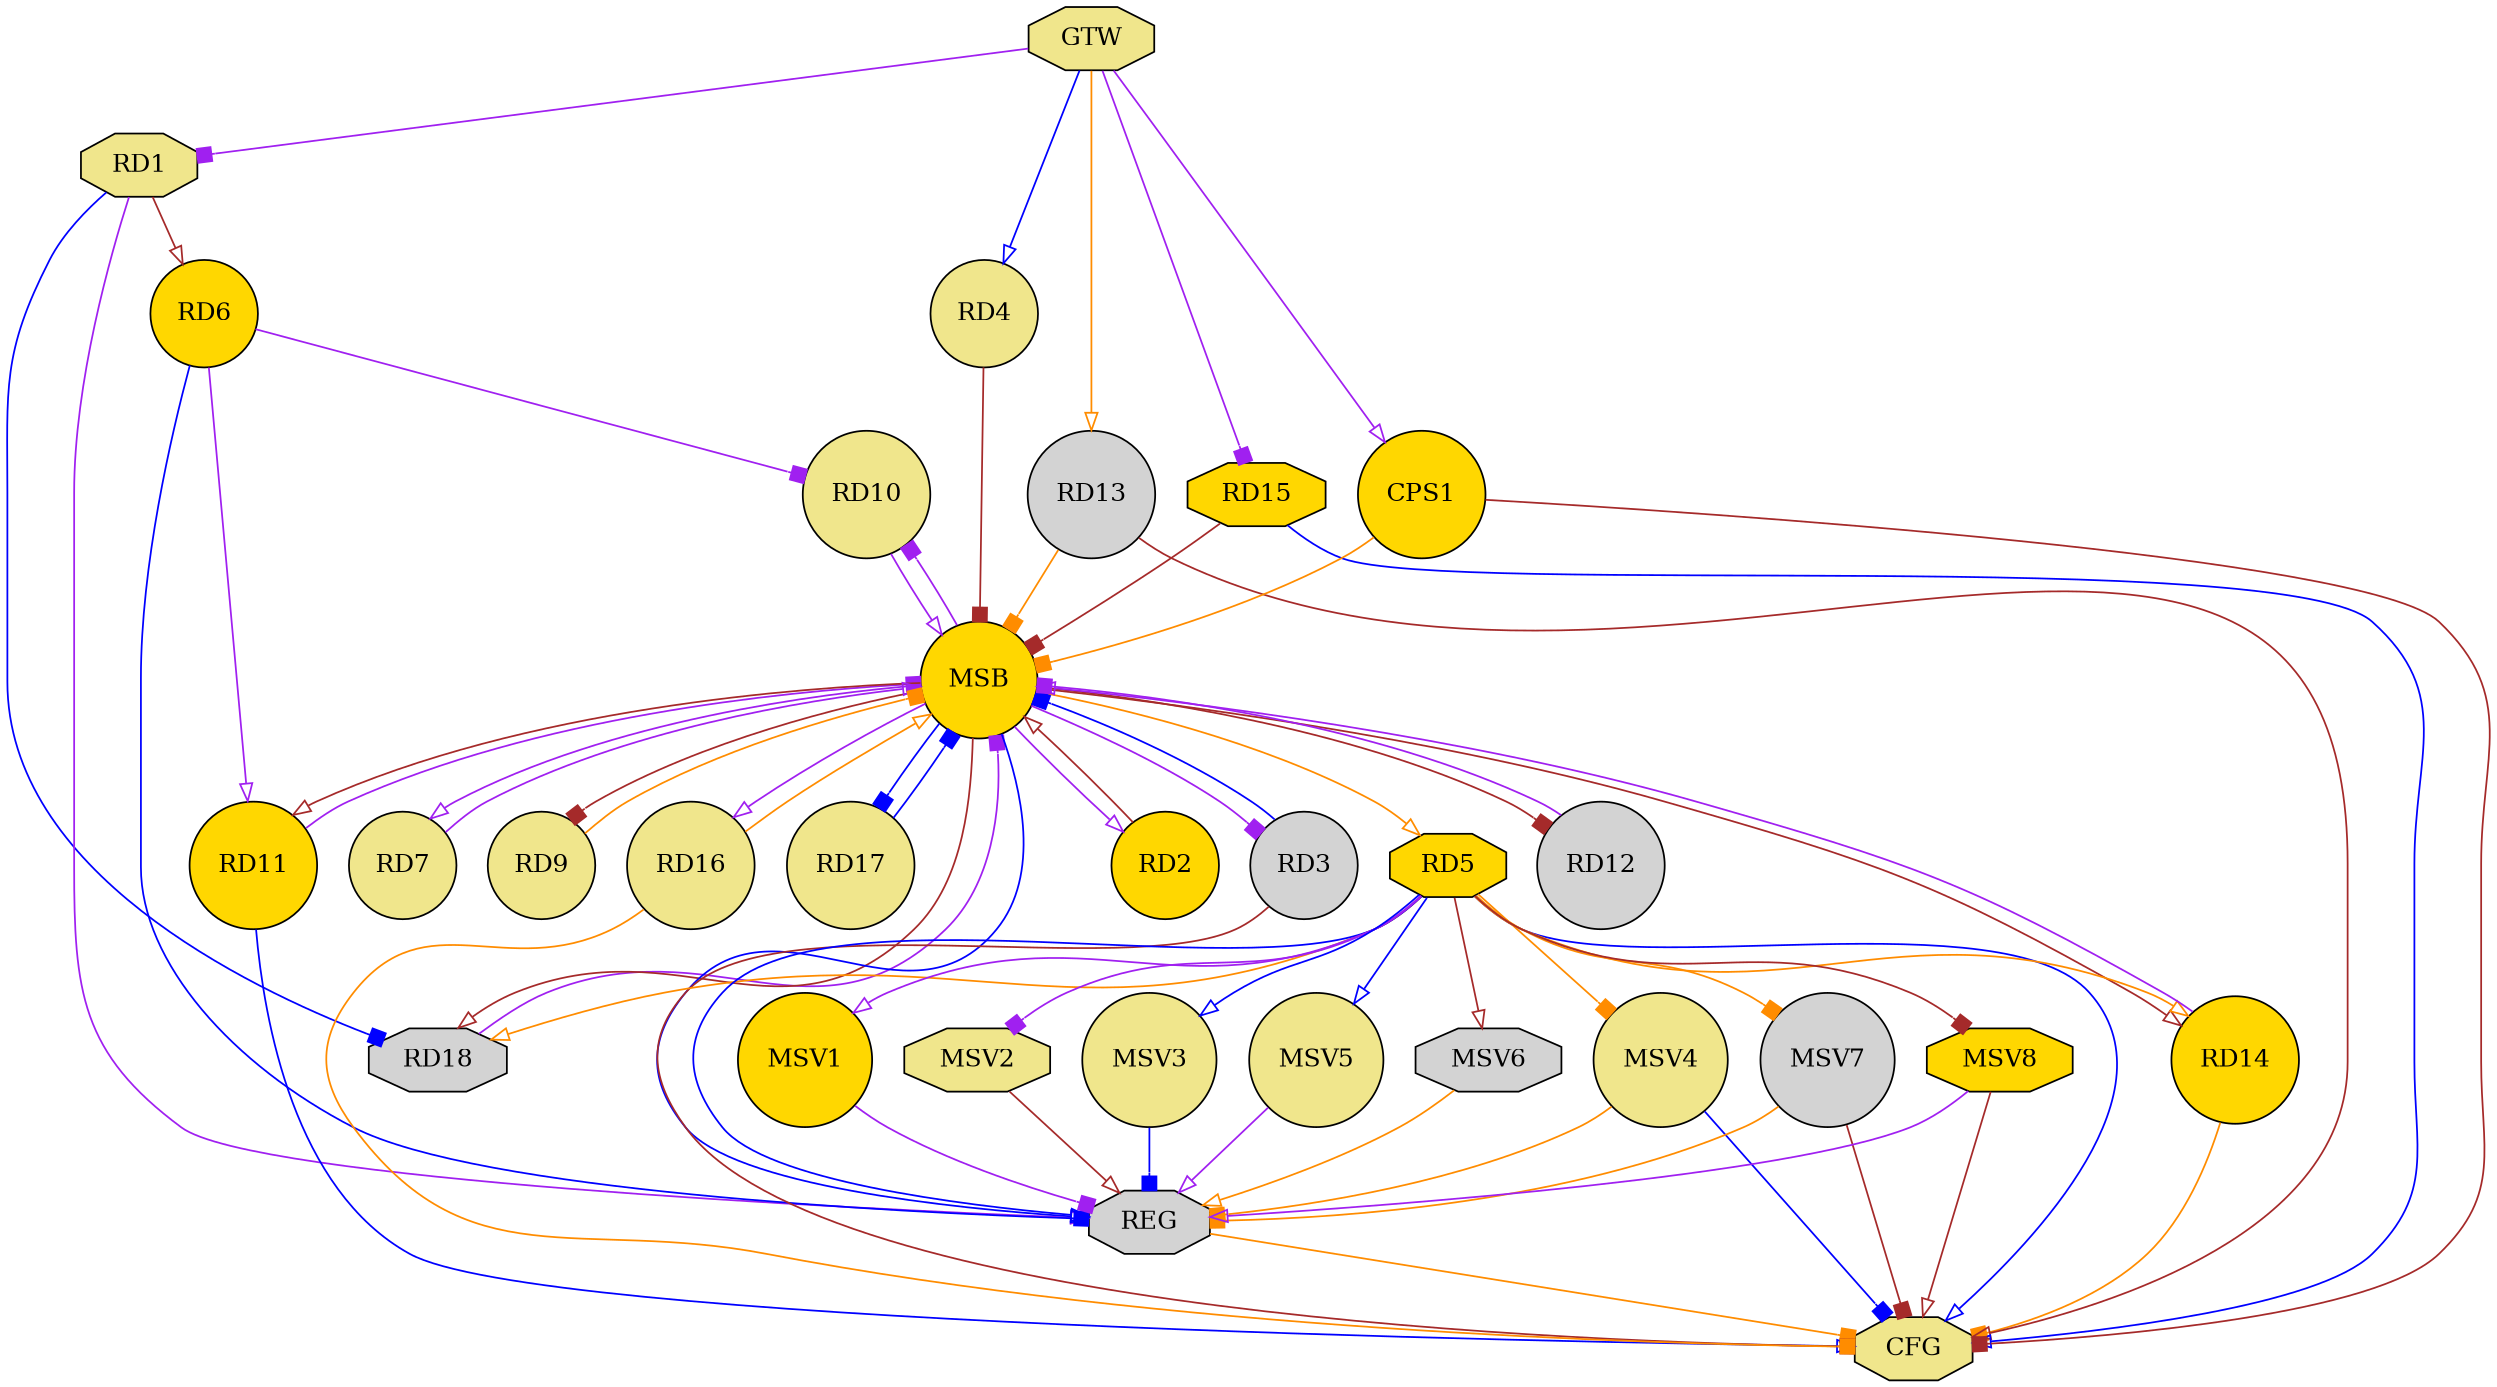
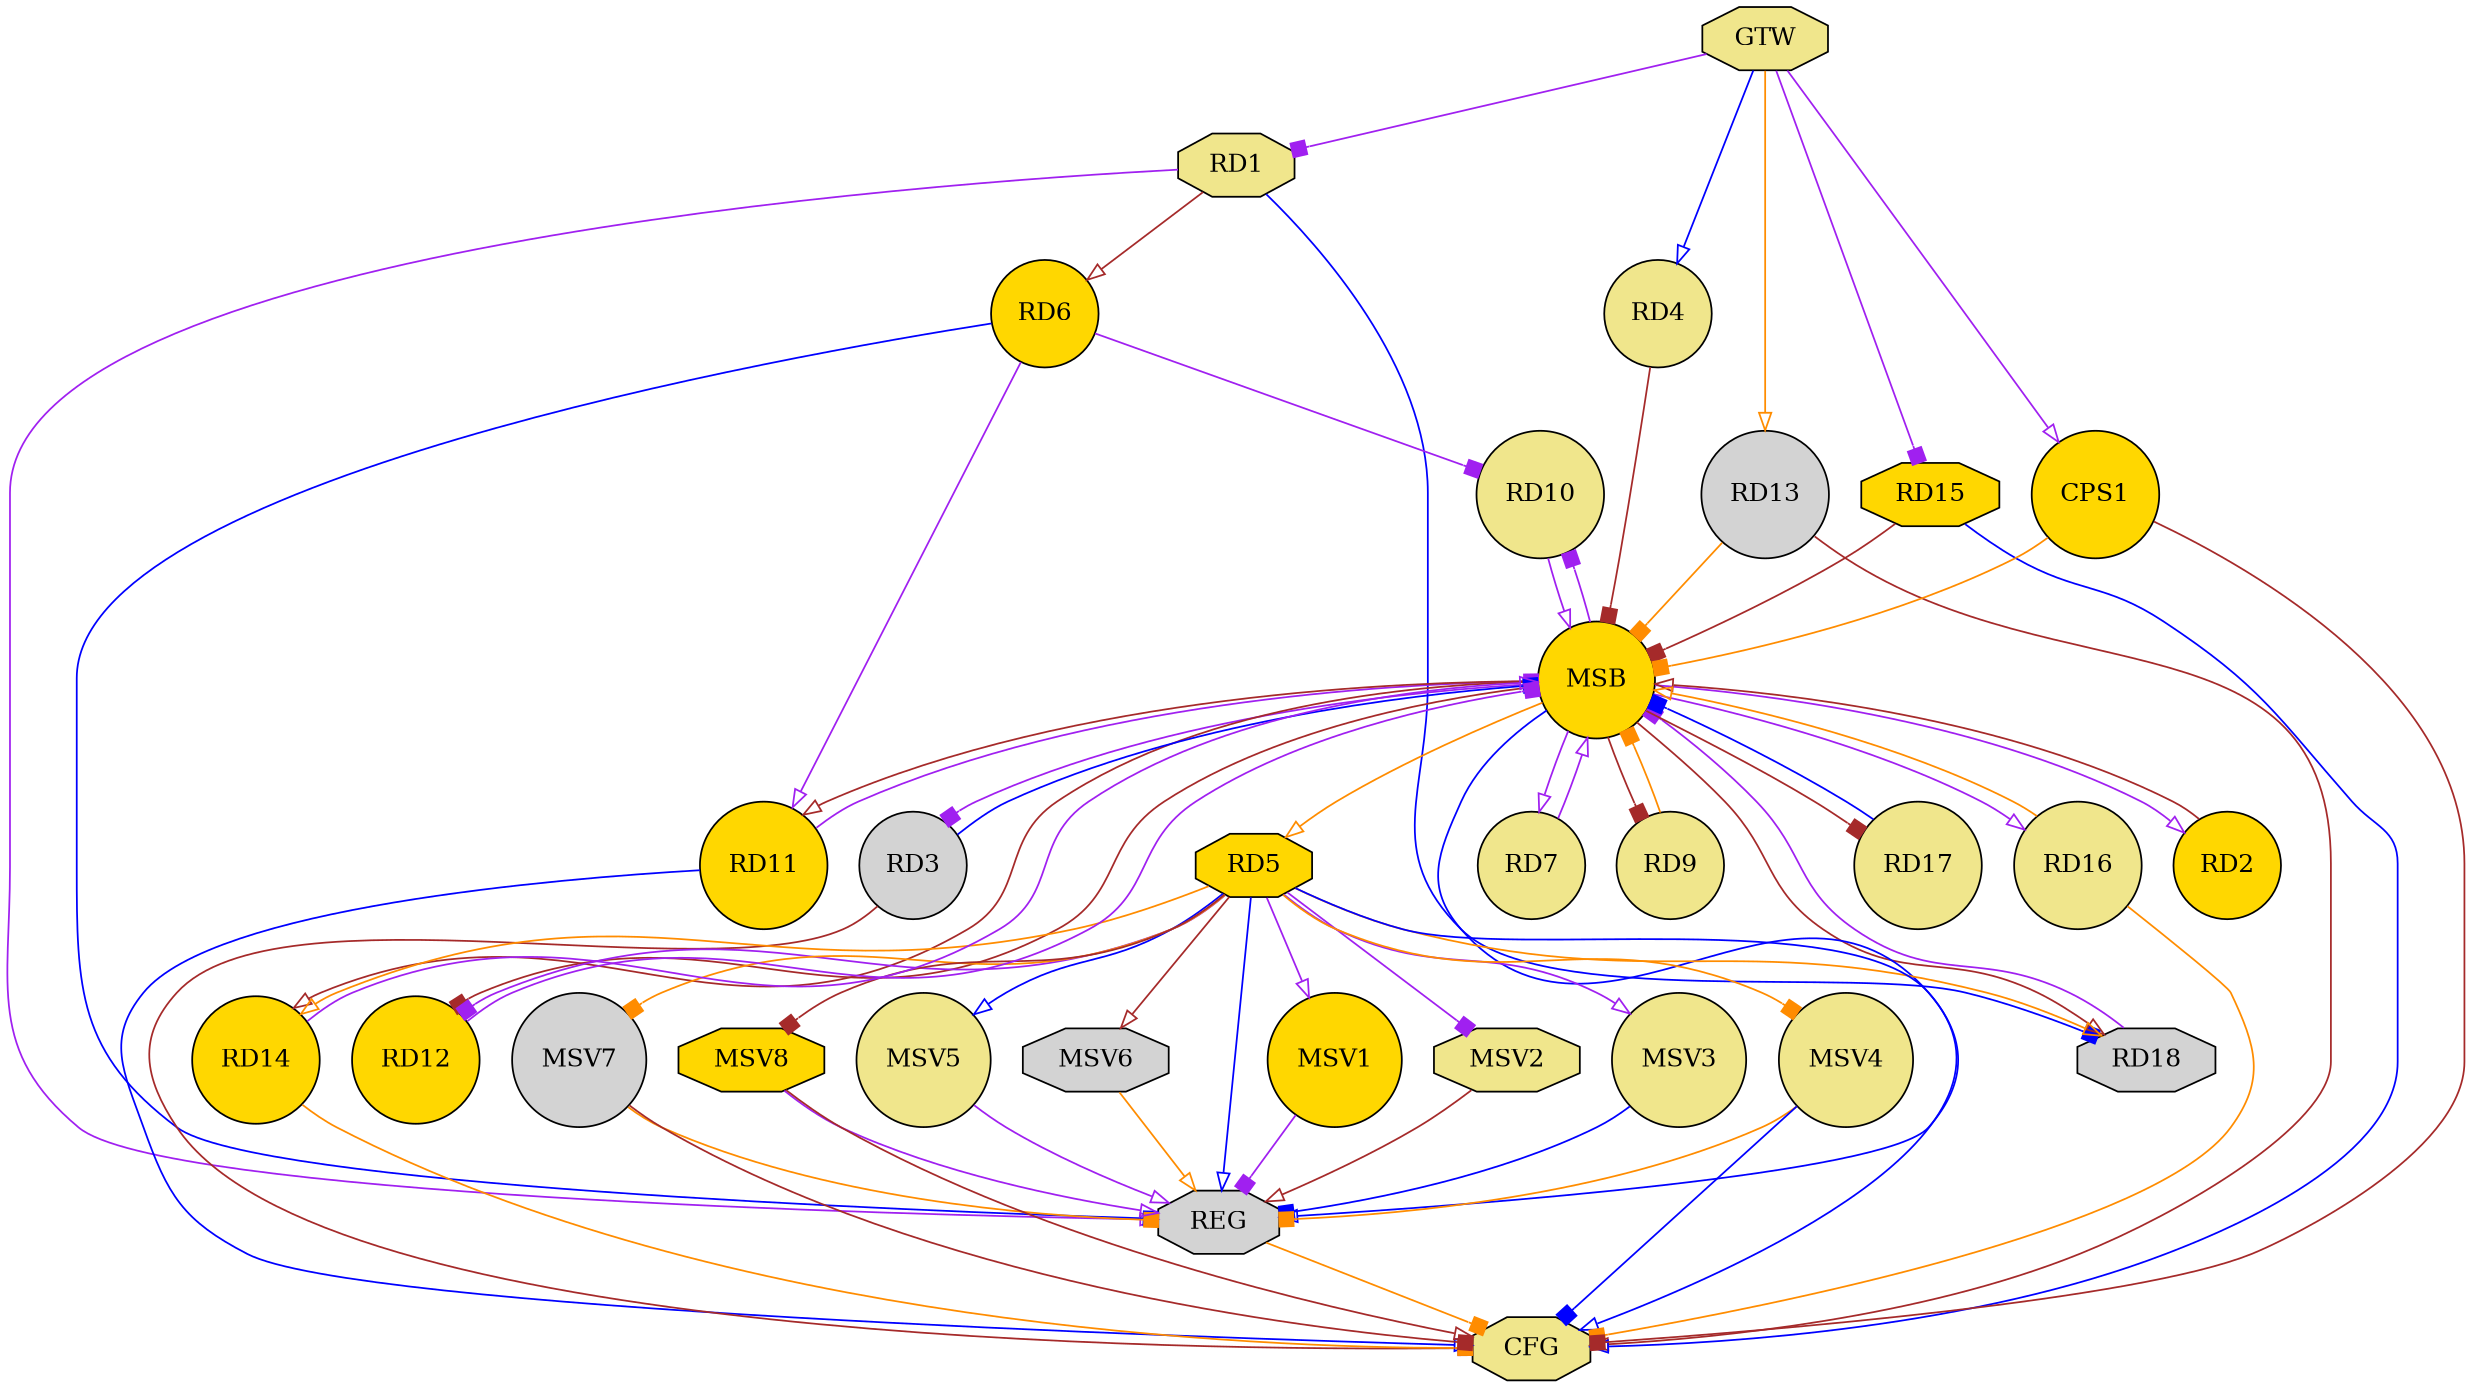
edge "MSB" -> "RD17": color blue -> brown
node "RD12": fillcolor lightgrey -> gold
edge "RD5" -> "MSV3": color blue -> purple
edge "RD5" -> "RD12": added
